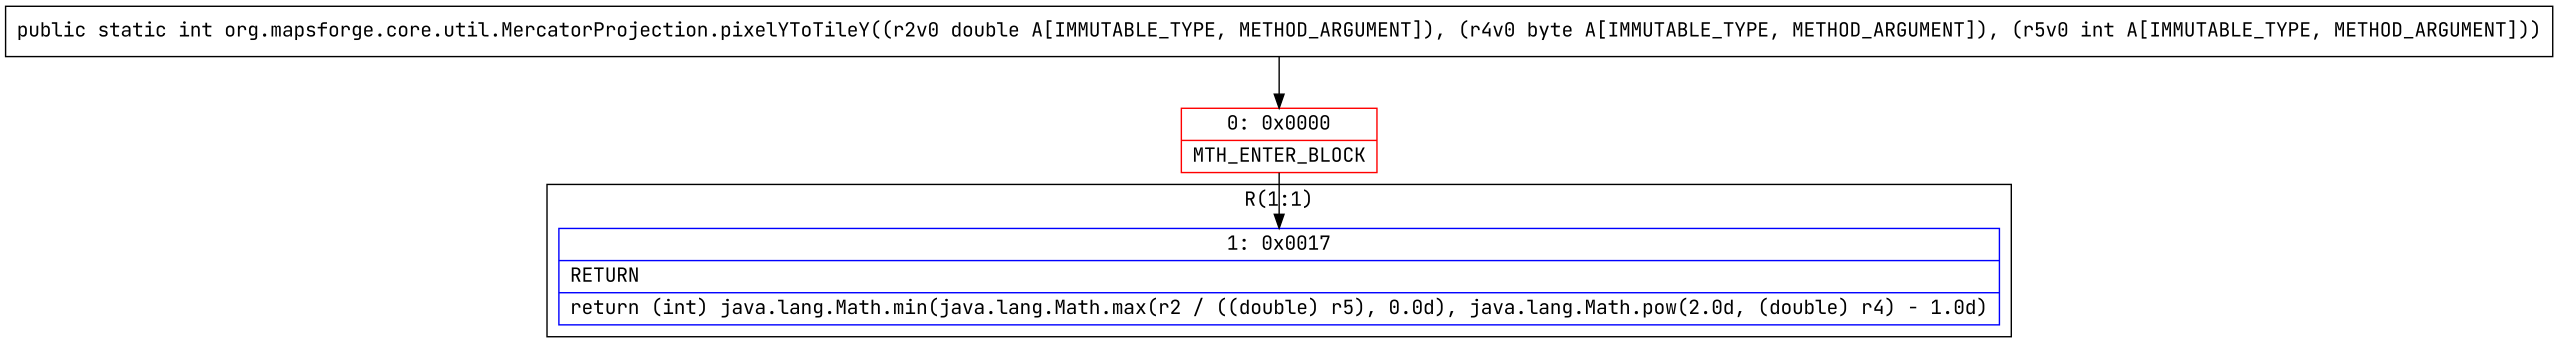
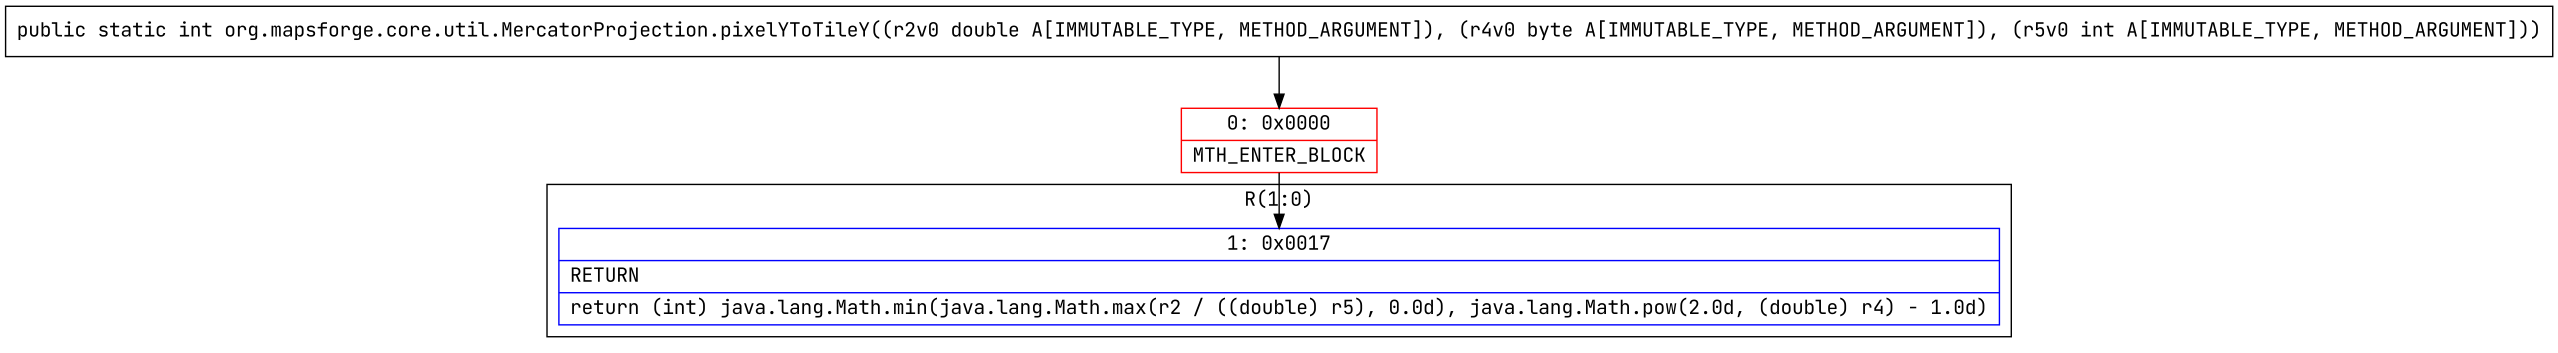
cluster "R(1:1)": label "R(1:1)" -> "R(1:0)"
